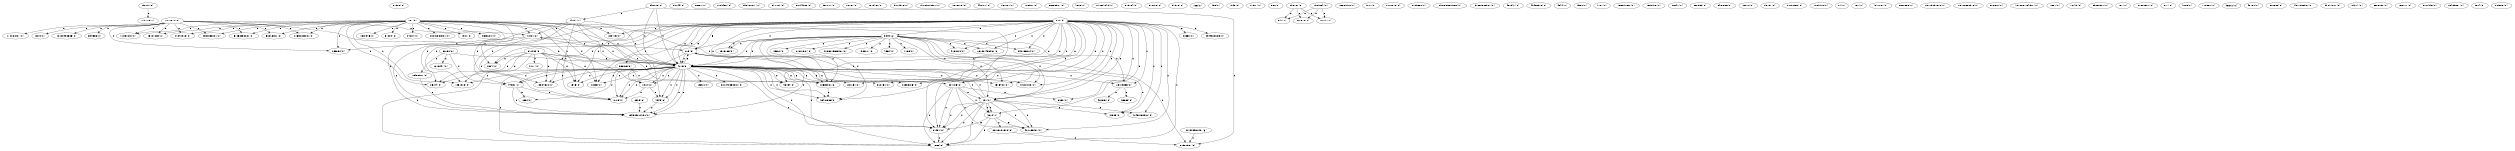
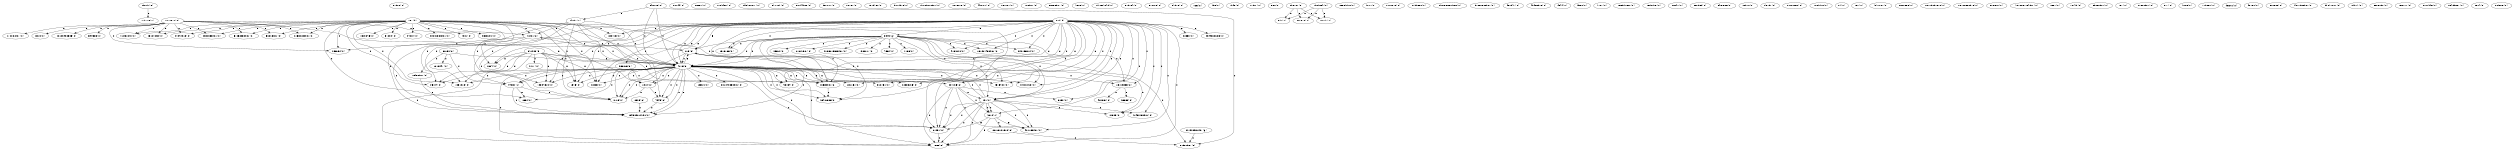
edge "sex(9)" -> "read(1)": added, label "1"
